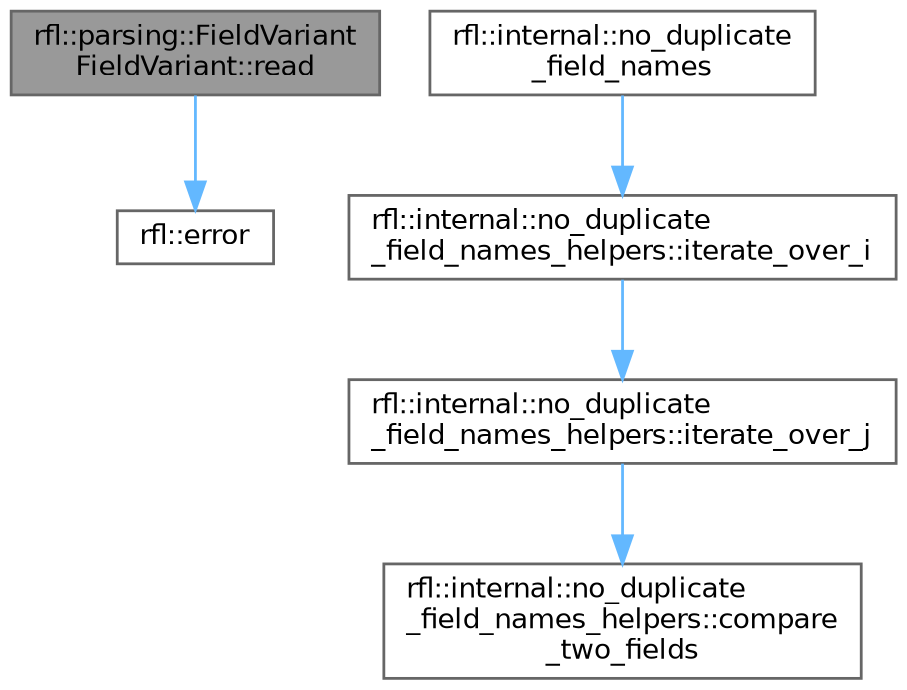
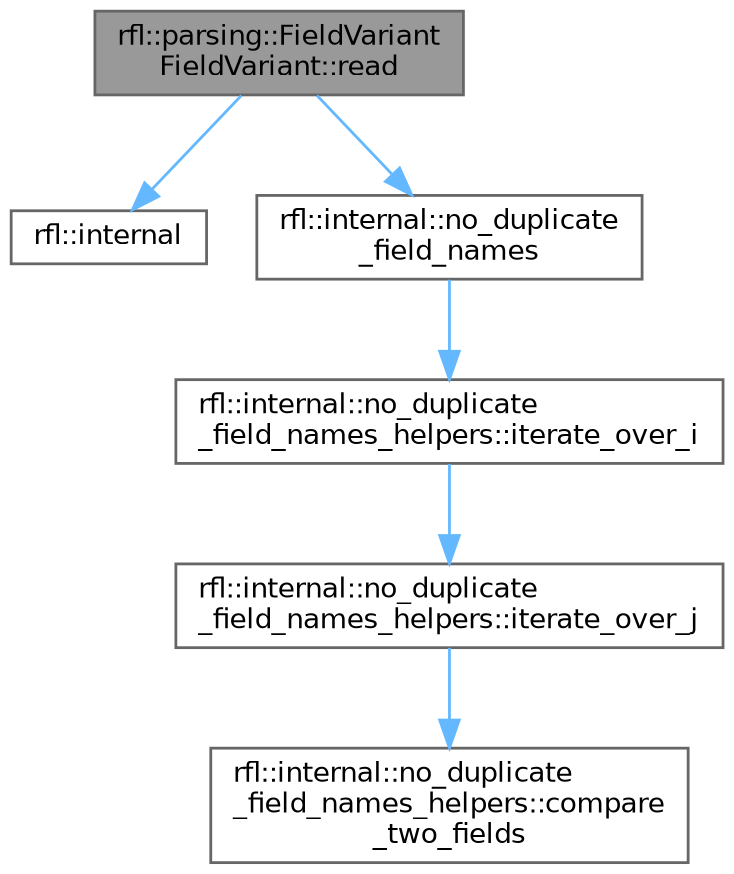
edge "rfl::parsing::FieldVariant FieldVariant::read" -> "rfl::internal::no_duplicate _field_names": added
node "rfl::error": label "rfl::error" -> "rfl::internal"
